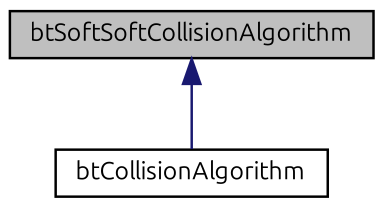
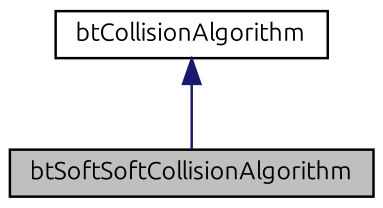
edge "btCollisionAlgorithm" -> "btSoftSoftCollisionAlgorithm": reversed
